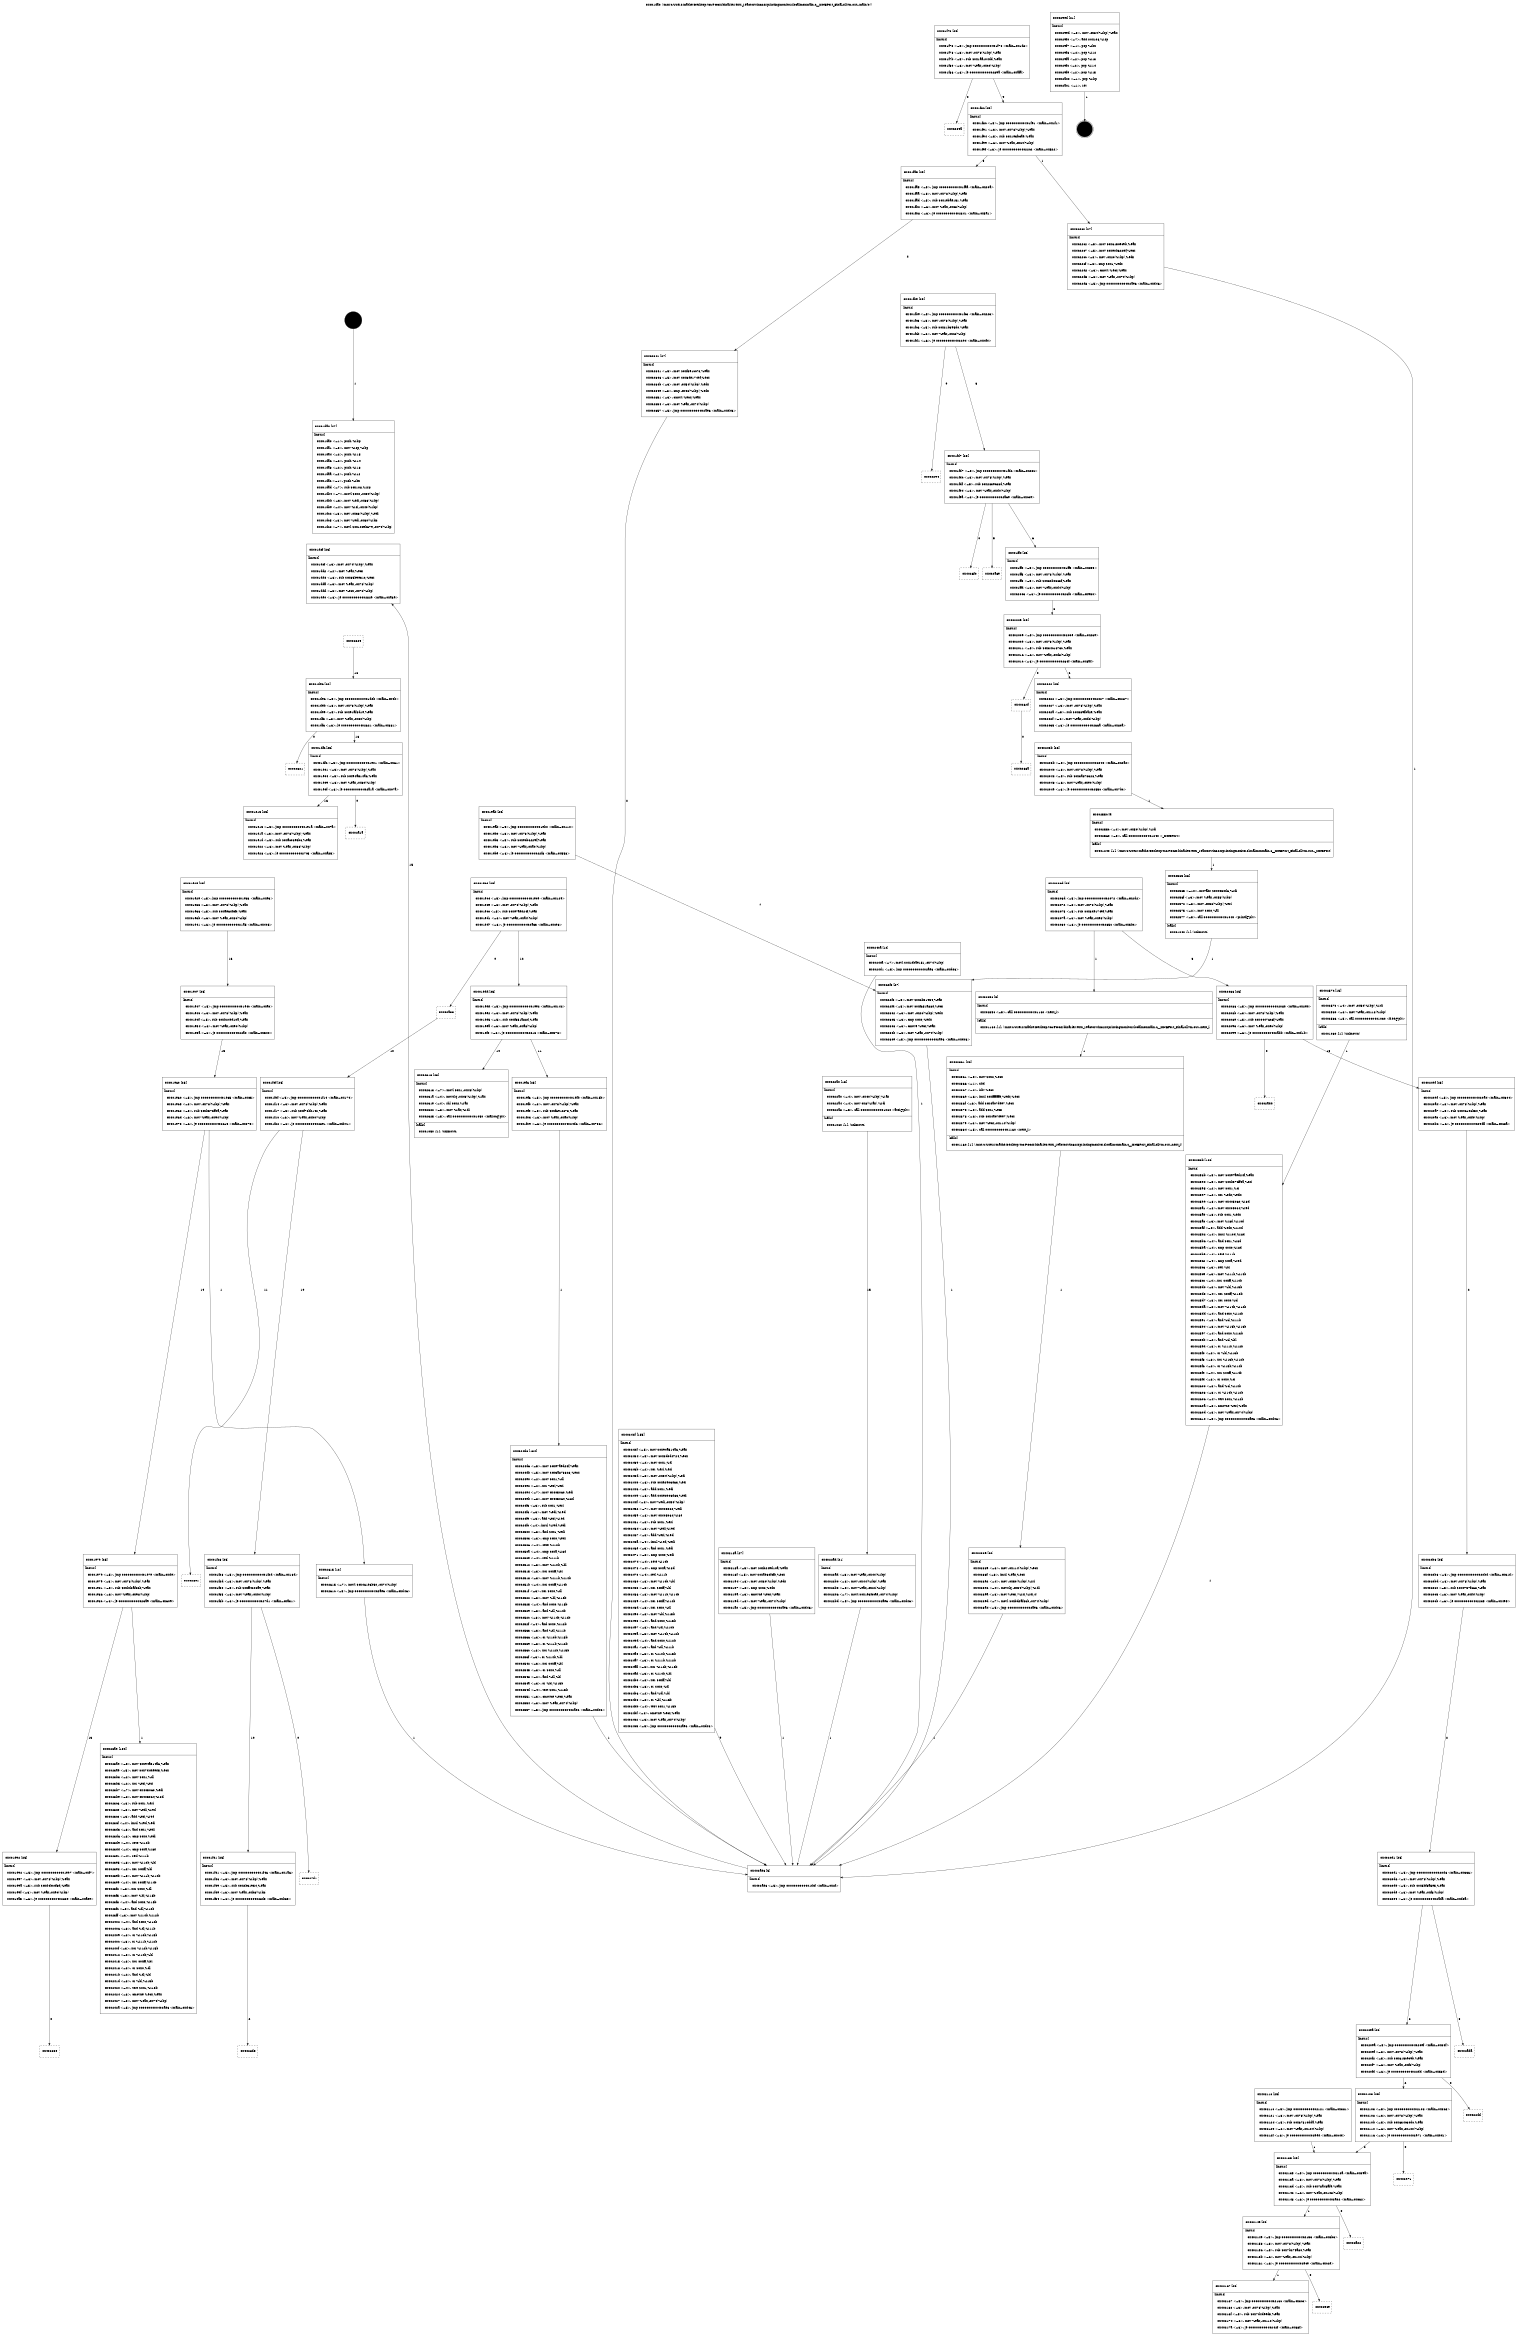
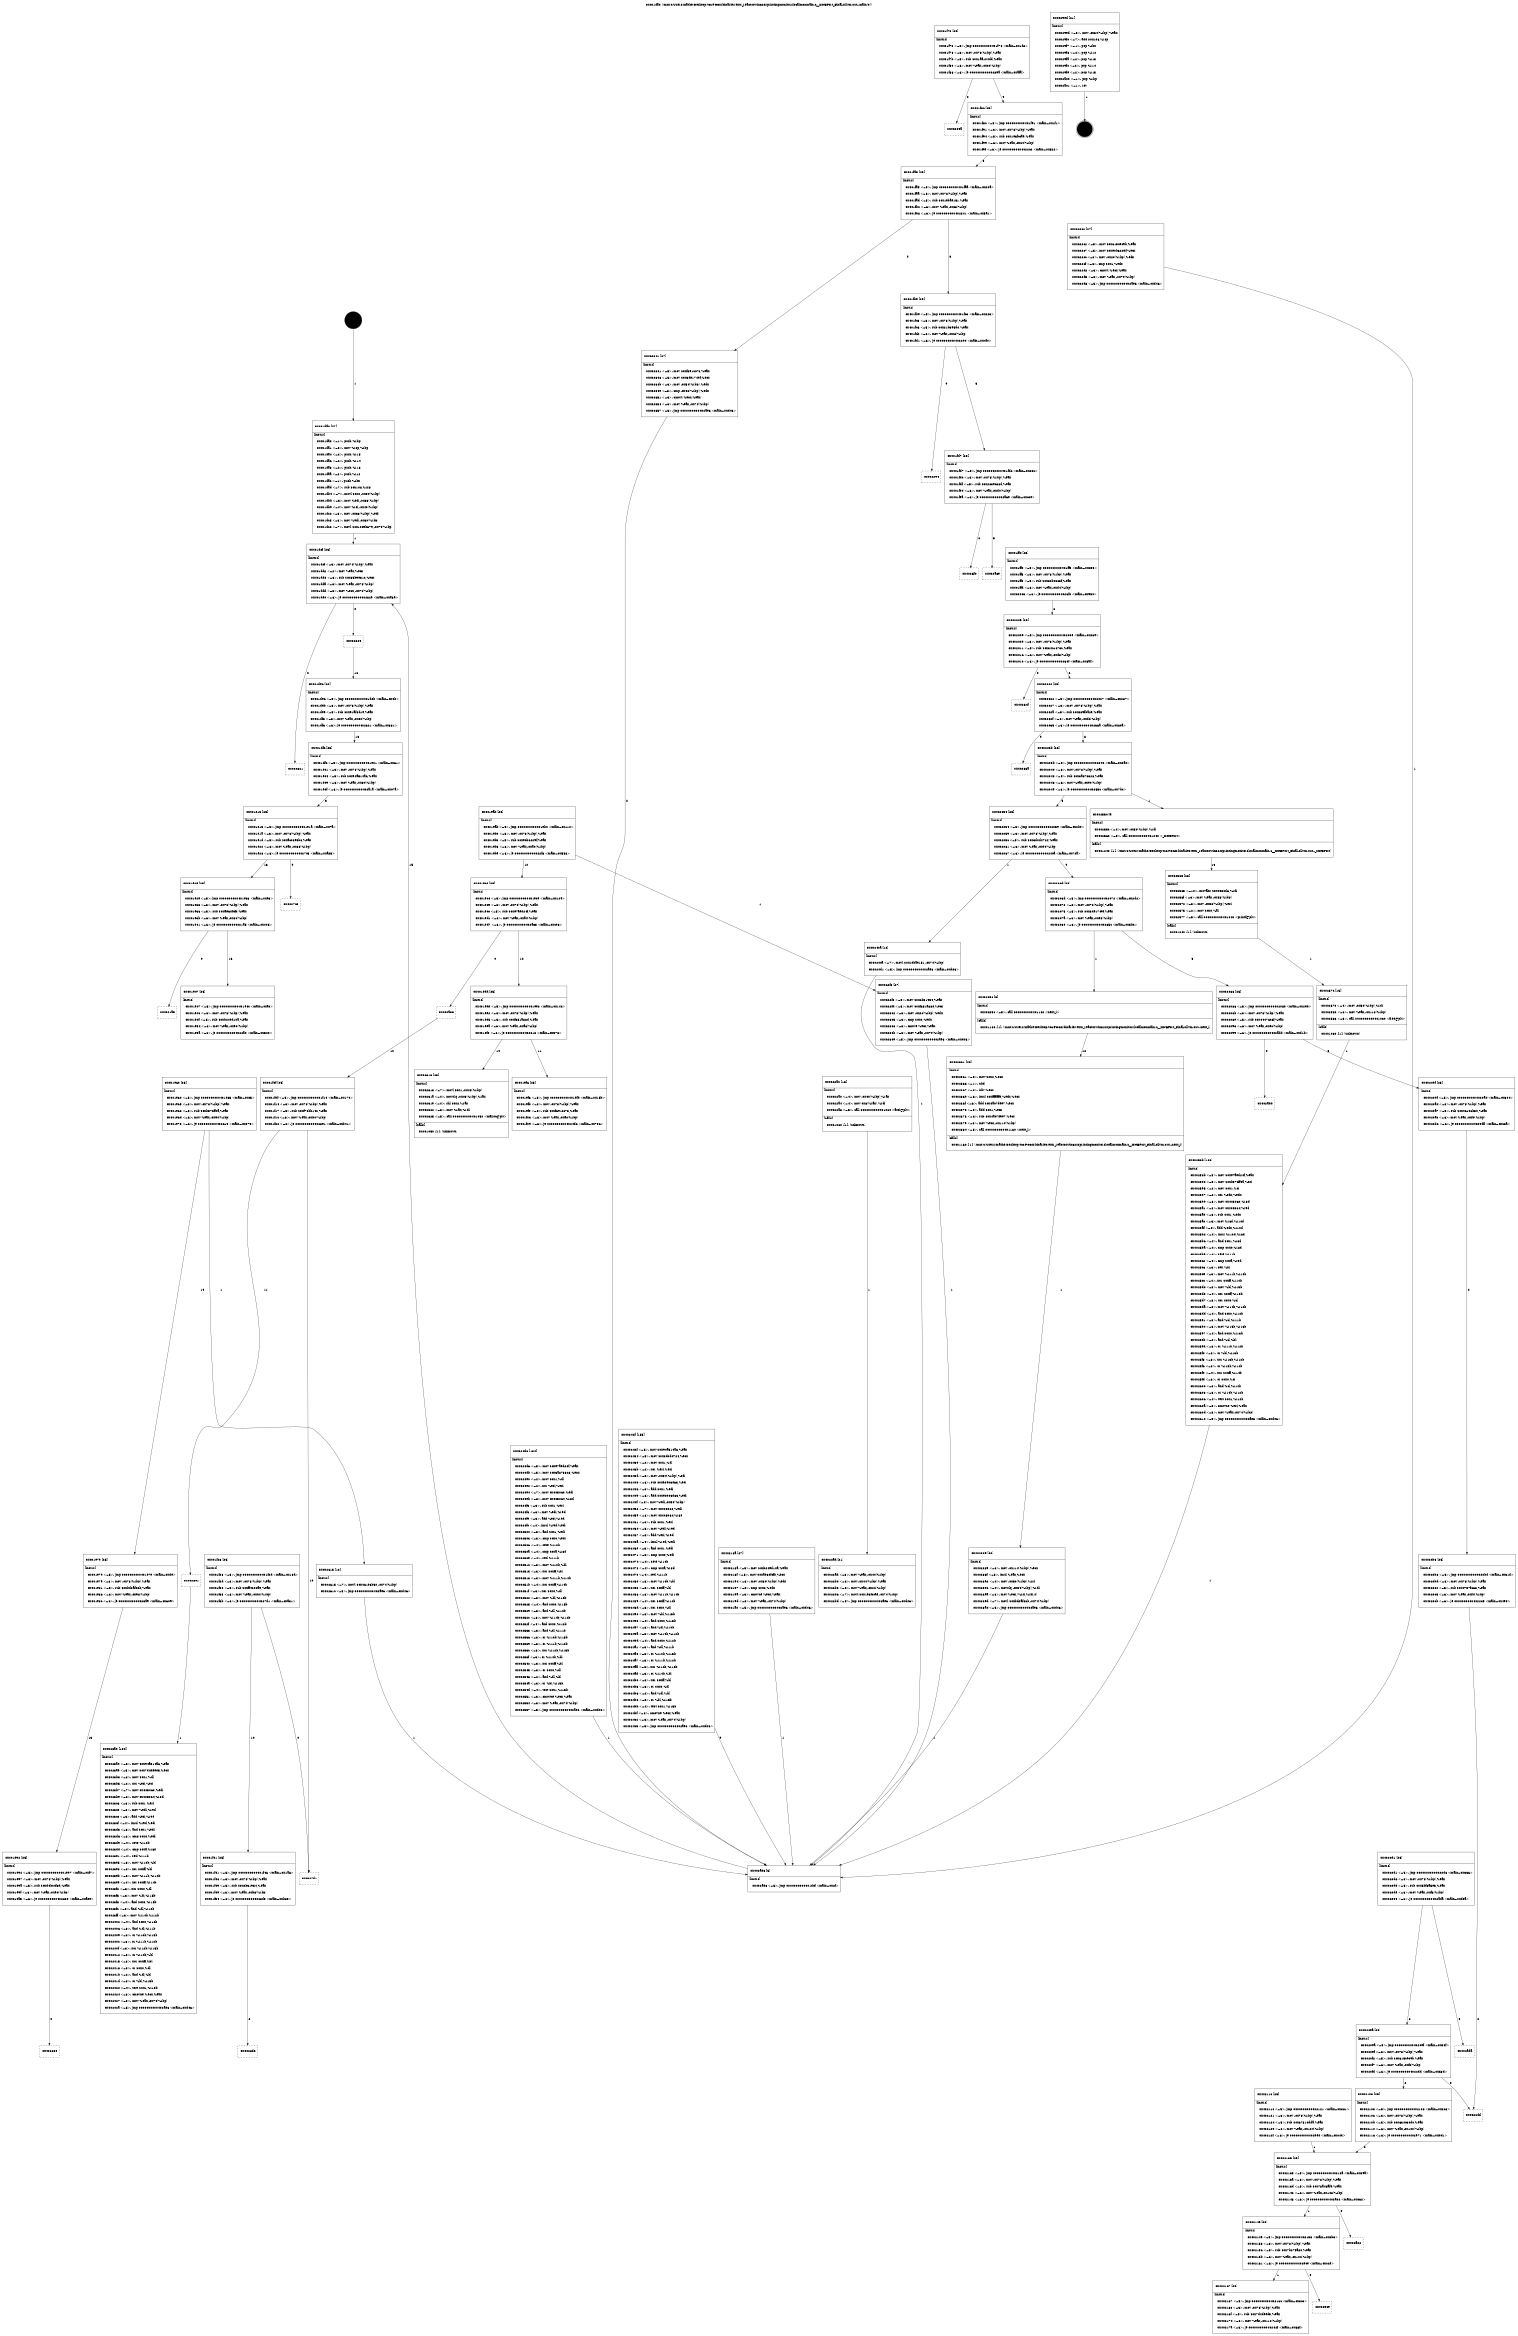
edge "0x401f8c [25]" -> "0x4022c2 [27]": removed, label "1"
edge "0x401fa5 [25]" -> "0x401fbe [25]": added, label "6"
edge "0x401fd7 [25]" -> "0x401ff0 [25]": removed, label "6"
edge "0x401da0 [47]" -> "0x401dcf [23]": added, label "1"
edge "0x401dcf [23]" -> "0x402829": added, label "0"
edge "0x40264f" -> "0x40266a": now "0x402022 [25]" -> "0x40266a"
edge "0x402022 [25]" -> "0x40203b [25]": added, label "6"
edge "0x401de6 [22]" -> "0x402621": now "0x401dcf [23]" -> "0x402621"
edge "0x401dfc [25]" -> "0x401e15 [25]": label " 16" -> " 3"
node "0x402a1a": removed
node "0x402054 [25]": added
edge "0x40255c [9]" -> "0x402565 [23]": label " 1" -> " 15"
edge "0x401e15 [25]" -> "0x401e2e [25]": added, label "16"
edge "0x401eab [25]" -> "0x401ec4 [25]": added, label "12"
node "0x4027c5": added
edge "0x402565 [23]" -> "0x4022f8 [27]": now "0x402565 [23]" -> "0x40257c [15]"
node "0x4021a5": added
edge "0x40235c [5]" -> "0x402361 [40]": label " 1" -> " 12"
edge "0x402086 [25]" -> "0x40209f [25]": label " 13" -> " 3"
edge "0x401e47 [25]" -> "0x401e60 [25]": removed, label "15"
edge "0x401ef6 [25]" -> "0x4024d6 [134]": removed, label "1"
edge "0x4022a0 [13]" -> "0x4022ad [21]": label " 15" -> " 1"
edge "0x401f0f [25]" -> "0x401f28 [25]": now "0x401f0f [25]" -> "0x4027d1"
edge "0x401e79 [25]" -> "0x4023a9 [134]": now "0x4028e1" -> "0x4023a9 [134]"
edge "0x4020b8 [25]" -> "0x4020d1 [25]": now "0x4020b8 [25]" -> "0x4022dd"
edge "0x4022ad [21]" -> "0x402ae6 [5]": removed, label "1"
node "0x402971": removed
